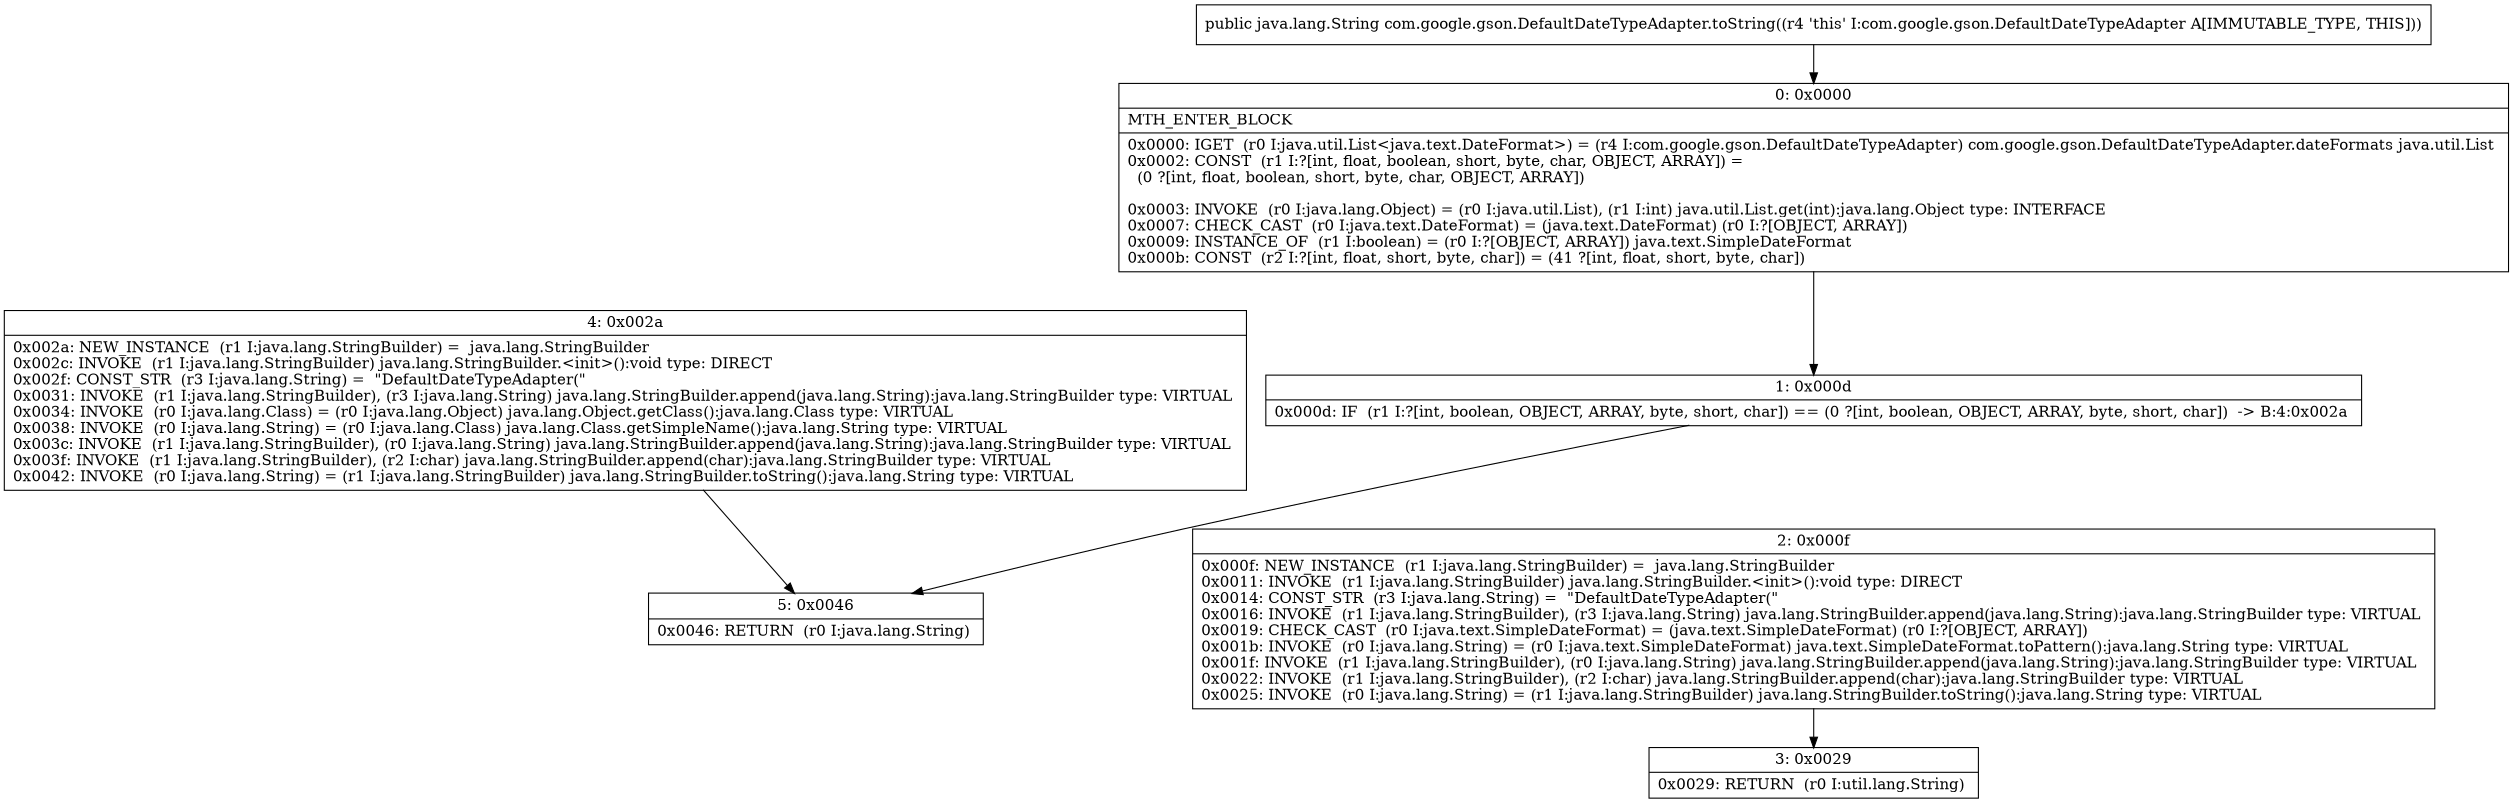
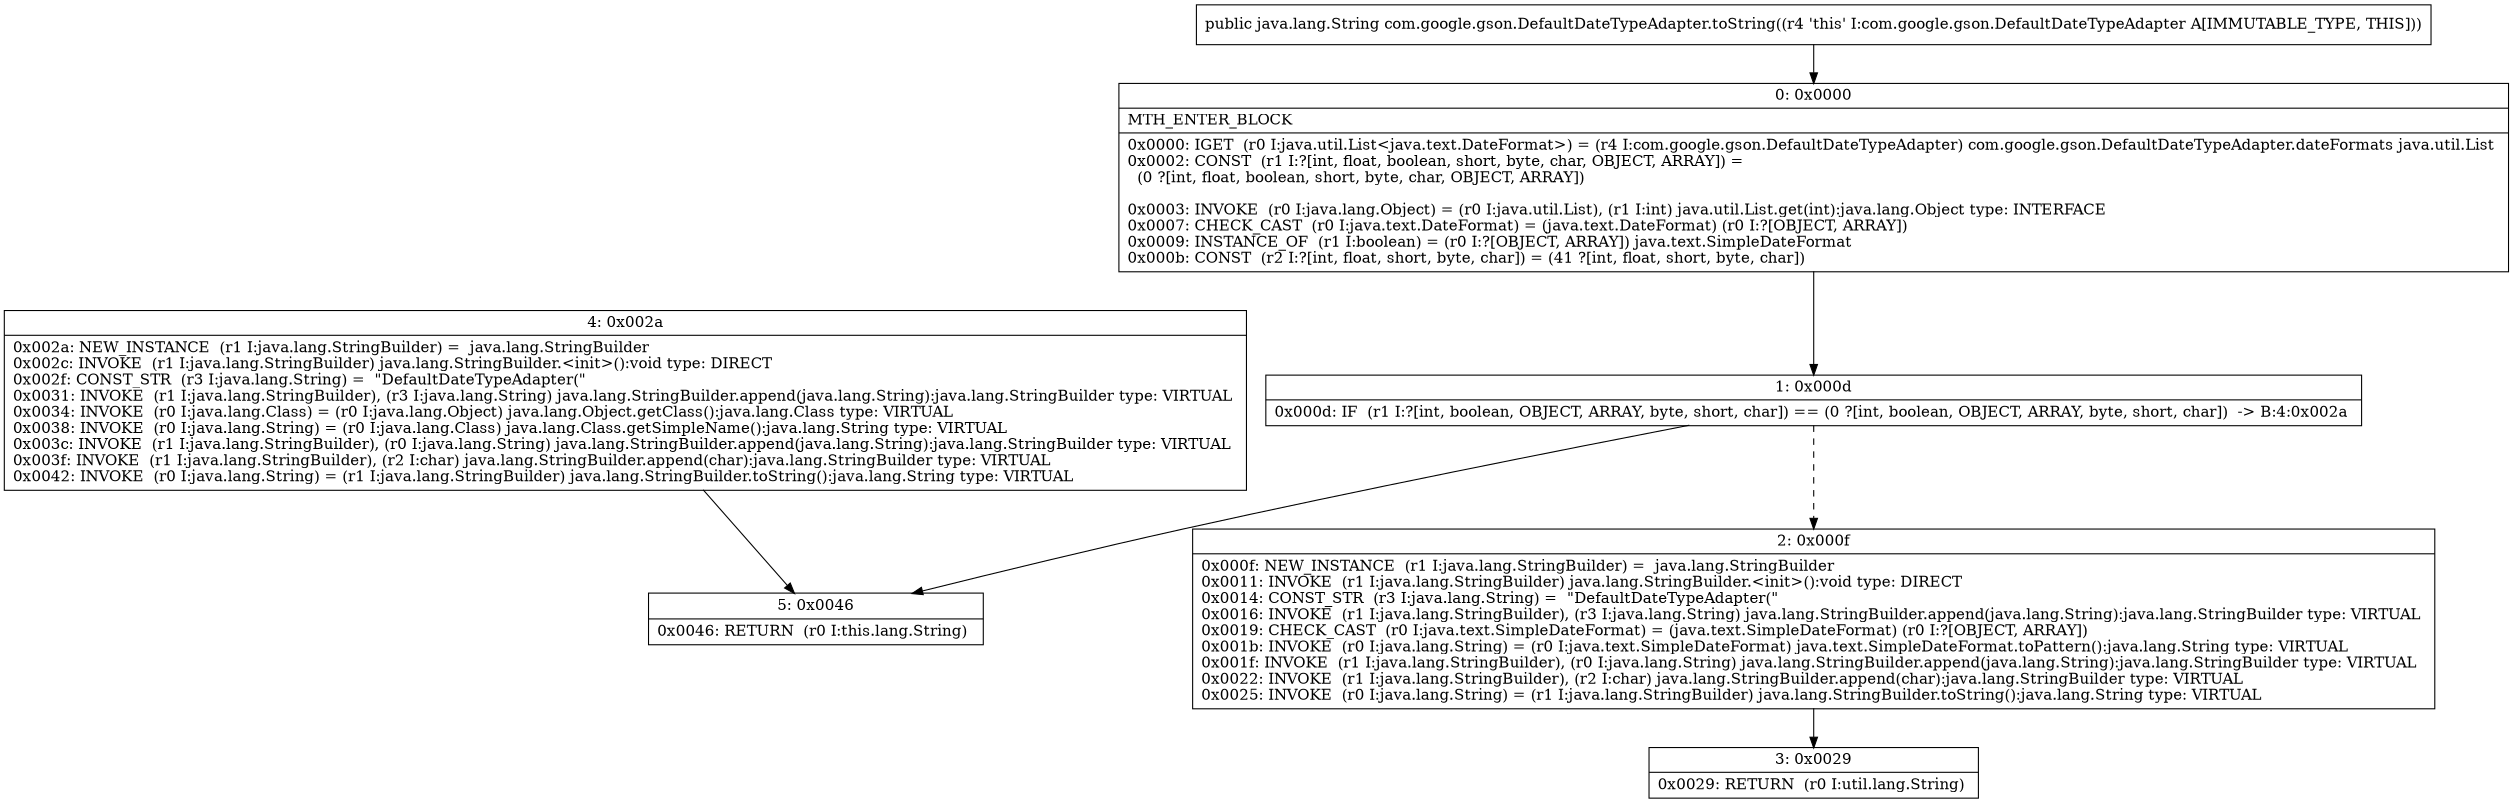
edge "1: 0x000d" -> "2: 0x000f": added
node "5: 0x0046": text "0x0046: RETURN  (r0 I:java.lang.String)" -> "0x0046: RETURN  (r0 I:this.lang.String)"
